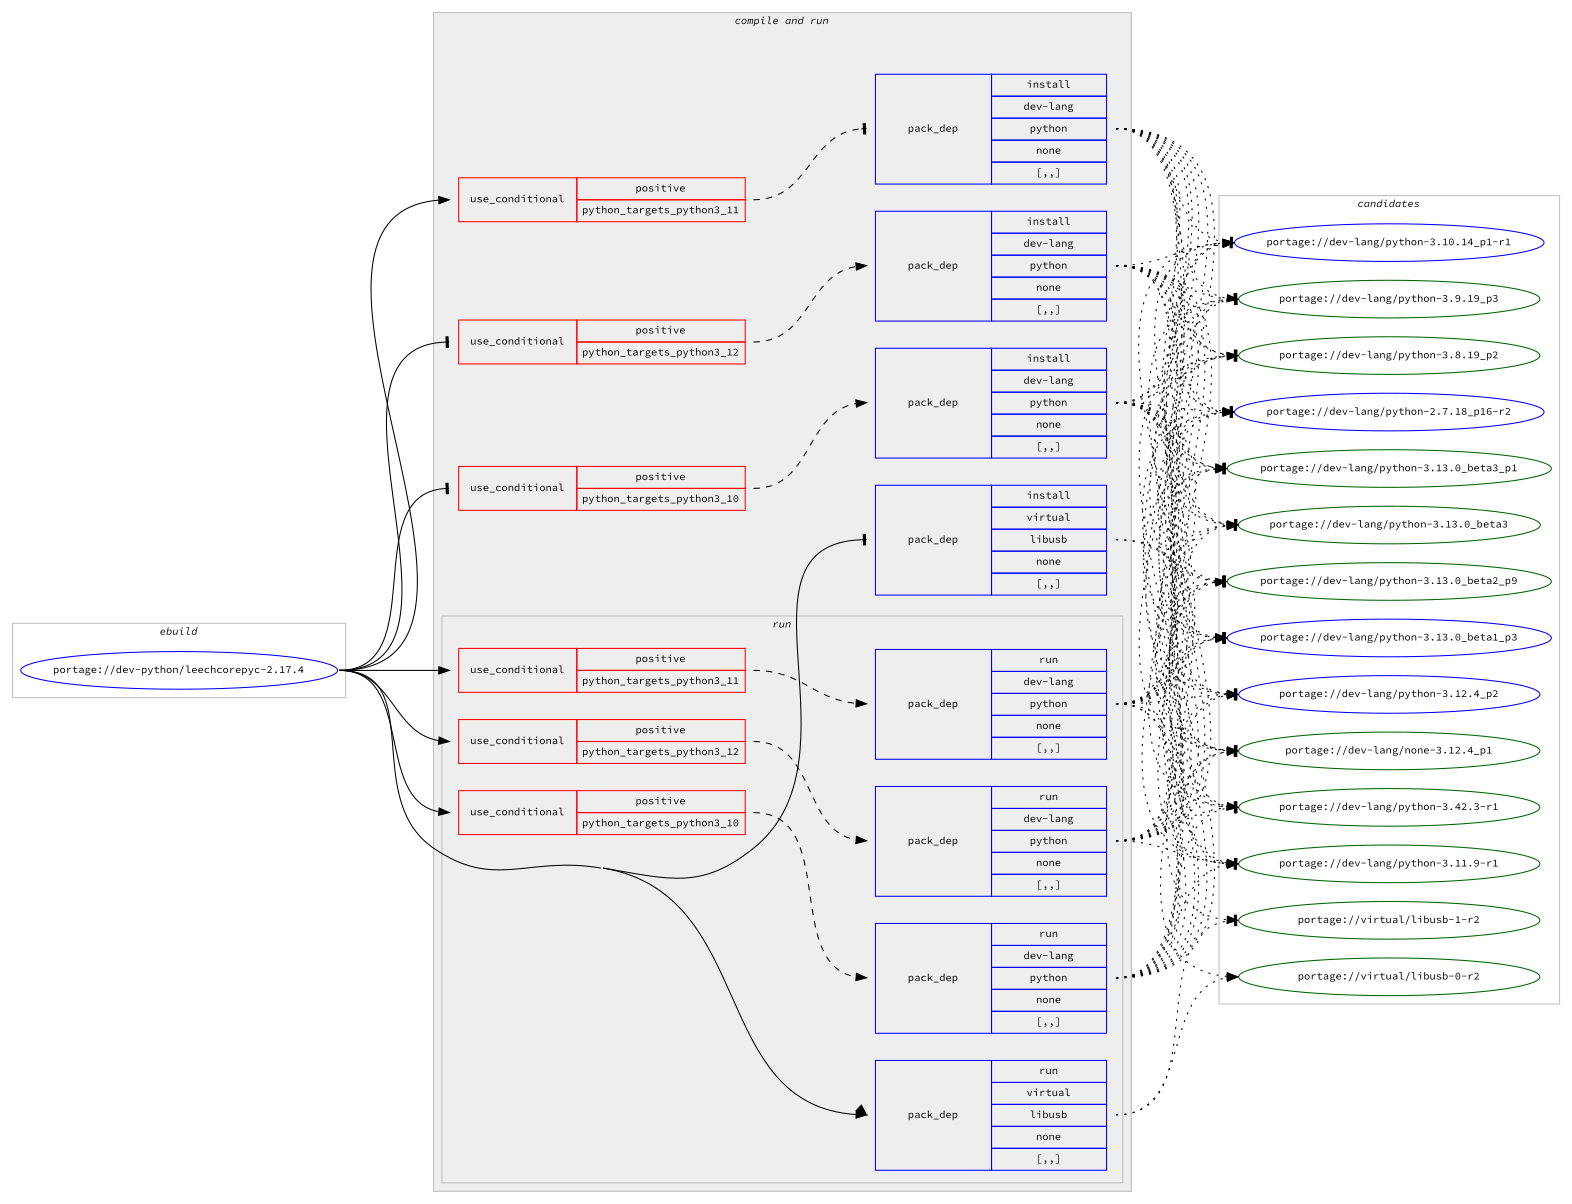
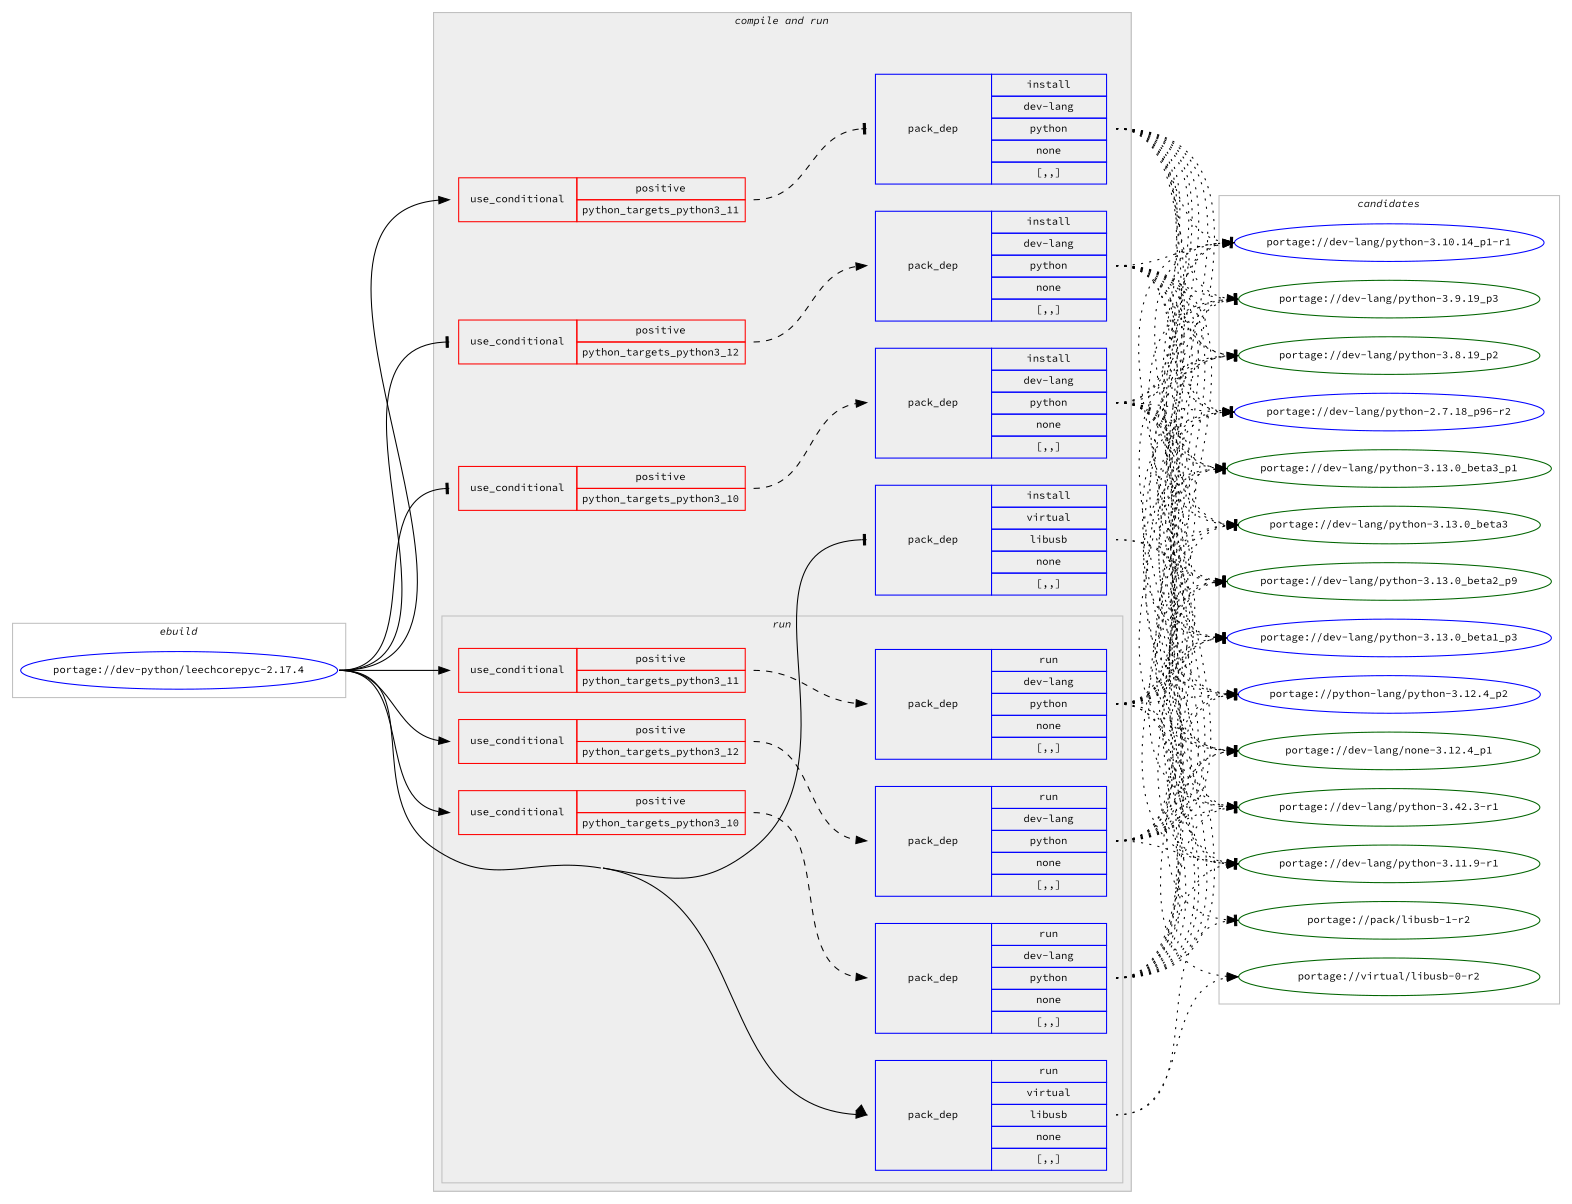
node "portage://dev-lang/python-2.7.18_p16-r2": label "portage://dev-lang/python-2.7.18_p16-r2" -> "portage://dev-lang/python-2.7.18_p96-r2"
node "portage://dev-lang/python-3.12.4_p2": label "portage://dev-lang/python-3.12.4_p2" -> "portage://python-lang/python-3.12.4_p2"
node "portage://virtual/libusb-1-r2": label "portage://virtual/libusb-1-r2" -> "portage://pack/libusb-1-r2"
